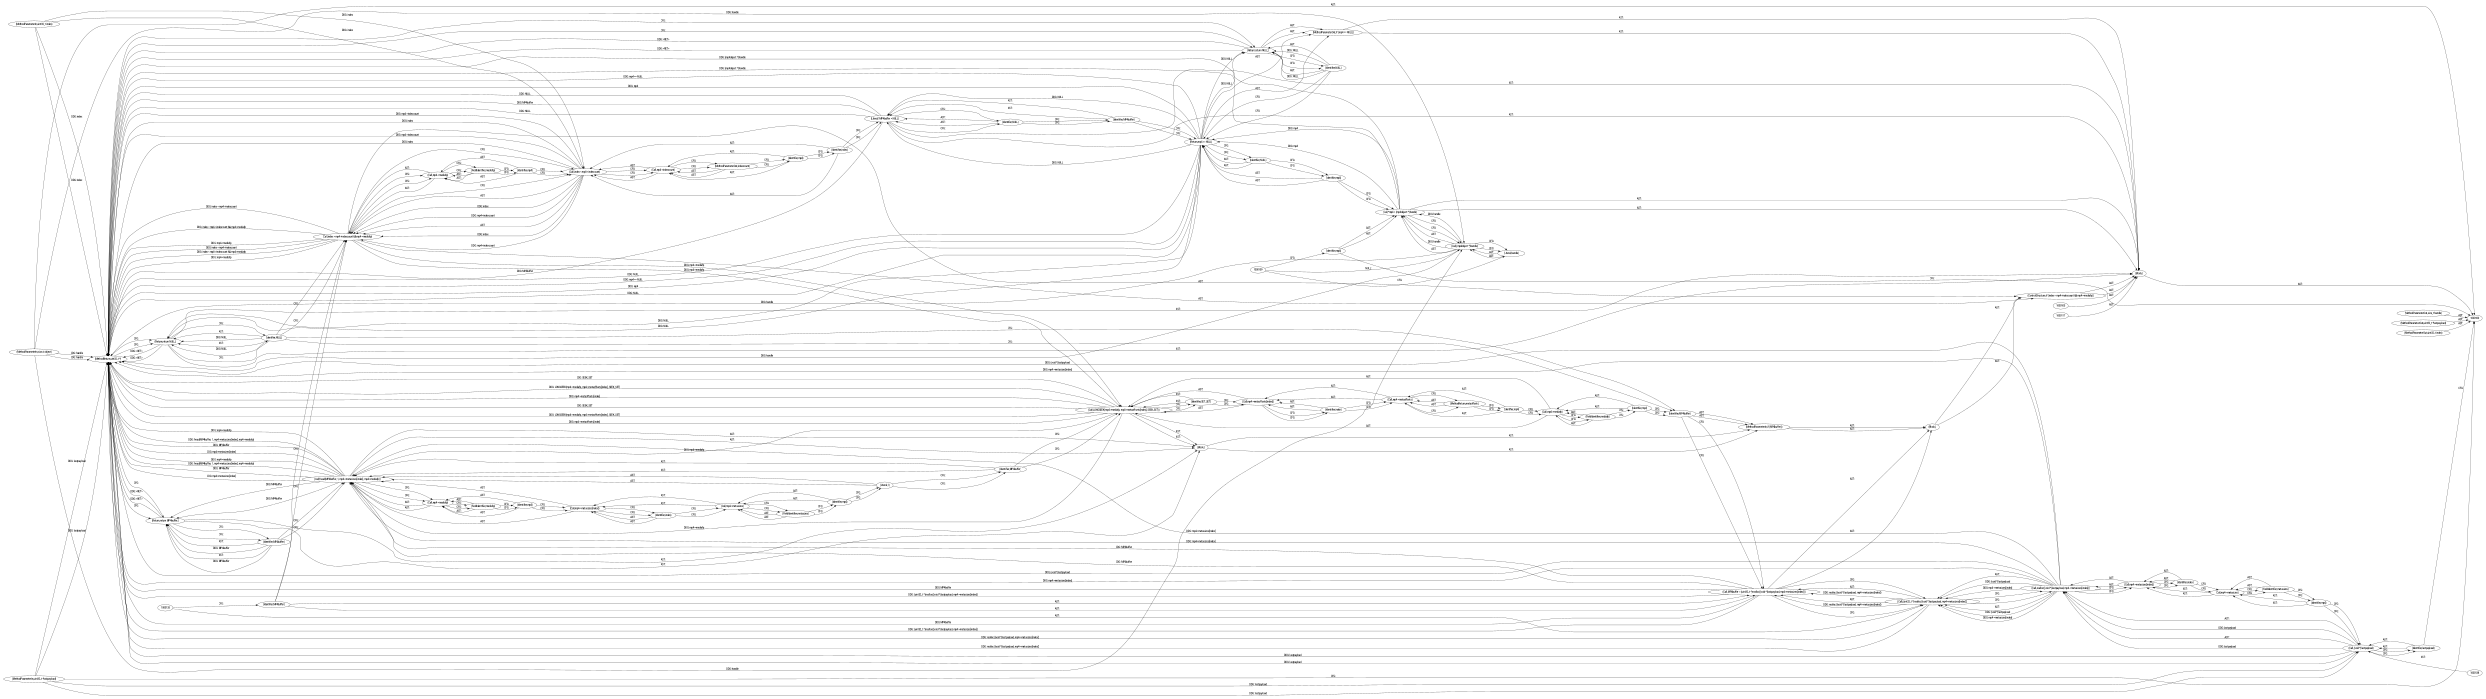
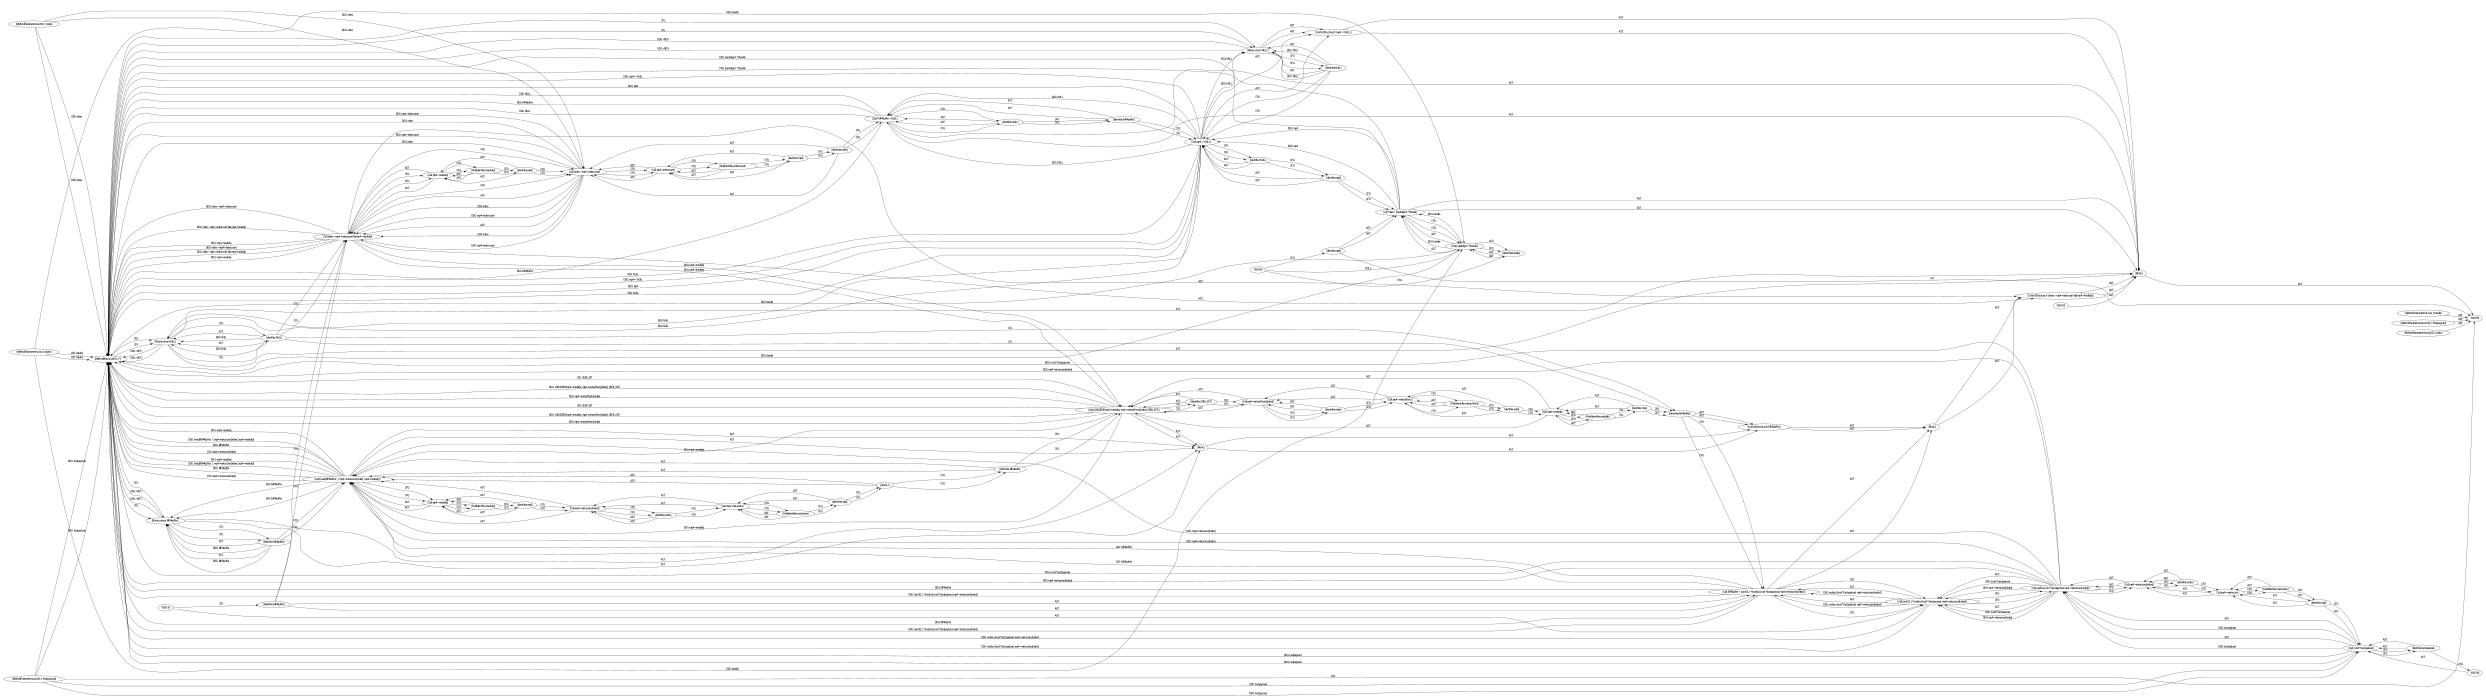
edge "(MethodParameterIn,size_t object)" -> "1000100": removed, label "AST:"
node "(MethodParameterOut,if (mp4 == NULL))": label "(MethodParameterOut,if (mp4 == NULL))" -> "(ControlStructure,if (mp4 == NULL))"
node "(Literal,*MP4buffer = NULL)": label "(Literal,*MP4buffer = NULL)" -> "(Call,*MP4buffer = NULL)"
node "(Return,mp4 == NULL)": label "(Return,mp4 == NULL)" -> "(Call,mp4 == NULL)"
node "(MethodParameterOut,indexcount)": label "(MethodParameterOut,indexcount)" -> "(FieldIdentifier,indexcount)"
node "(Literal,handle)": label "(Literal,handle)" -> "(Identifier,handle)"
node "1000117": removed
node "(Identifier,SET_SET)": label "(Identifier,SET_SET)" -> "(Identifier,SEEK_SET)"
node "(MethodReturn,metaoffsets)": label "(MethodReturn,metaoffsets)" -> "(FieldIdentifier,metaoffsets)"
node "(MethodParameterIn,if (MP4buffer))": label "(MethodParameterIn,if (MP4buffer))" -> "(ControlStructure,if (MP4buffer))"
edge "(Identifier,lastpayload)" -> "1000100": now "(Identifier,lastpayload)" -> "1000138"
